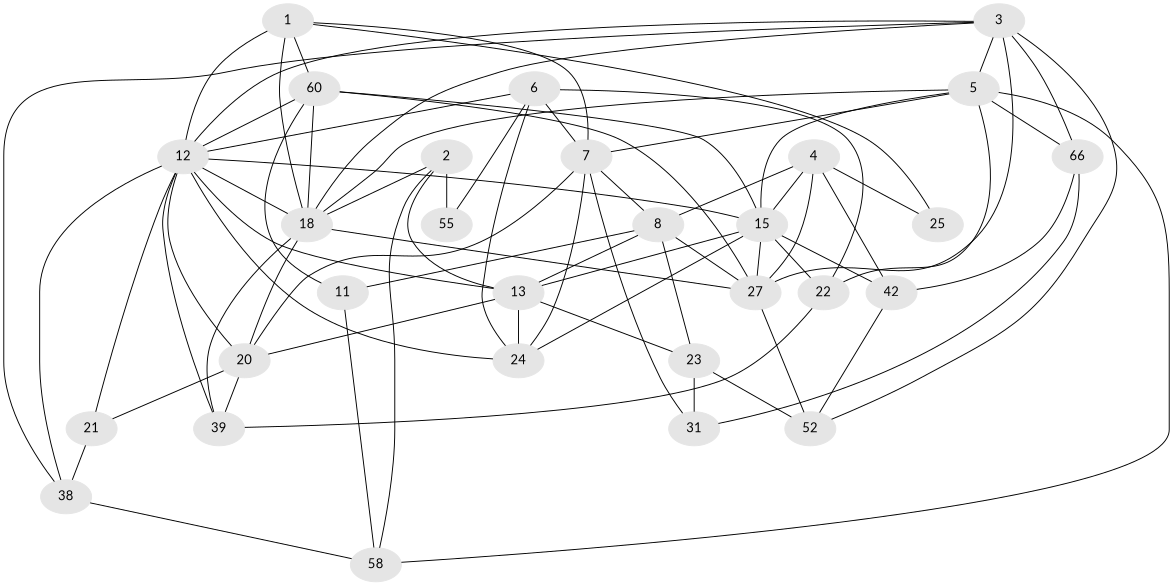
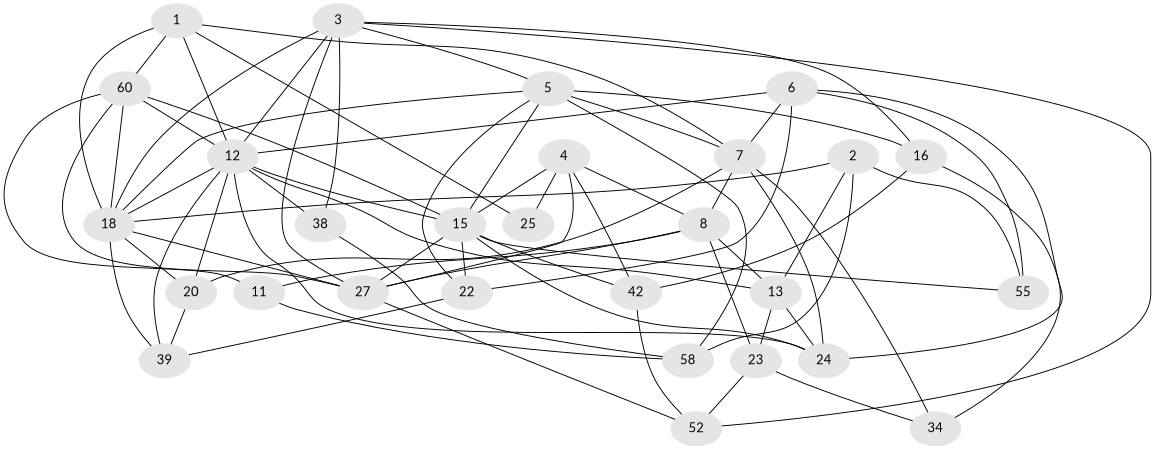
node "66": label "66" -> "16"
edge "15" -- "13": now "15" -- "55"
edge "13" -- "20": removed
node "21": removed
node "31": label "31" -> "34"
